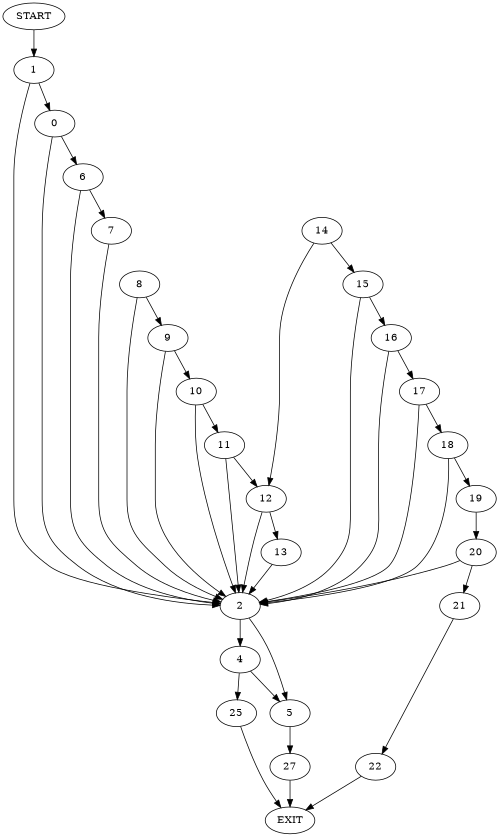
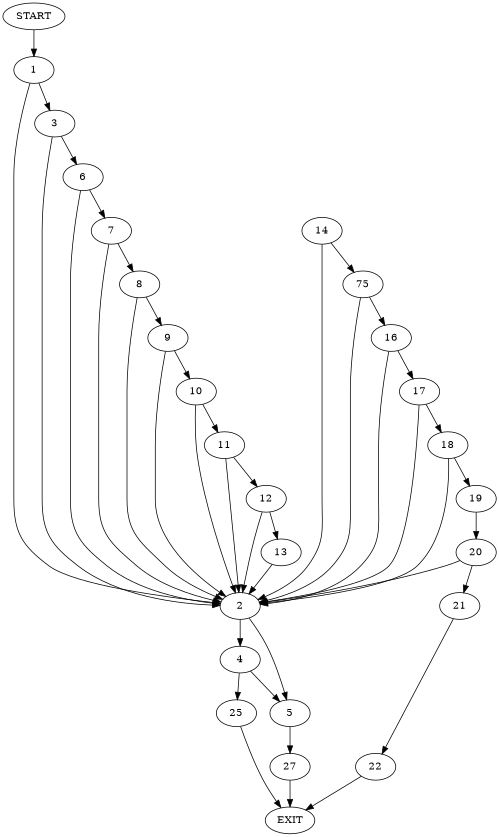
node "0": label "0" -> "3"
edge "7" -> "8": added
node "15": label "15" -> "75"
edge "14" -> "12": now "14" -> "2"
